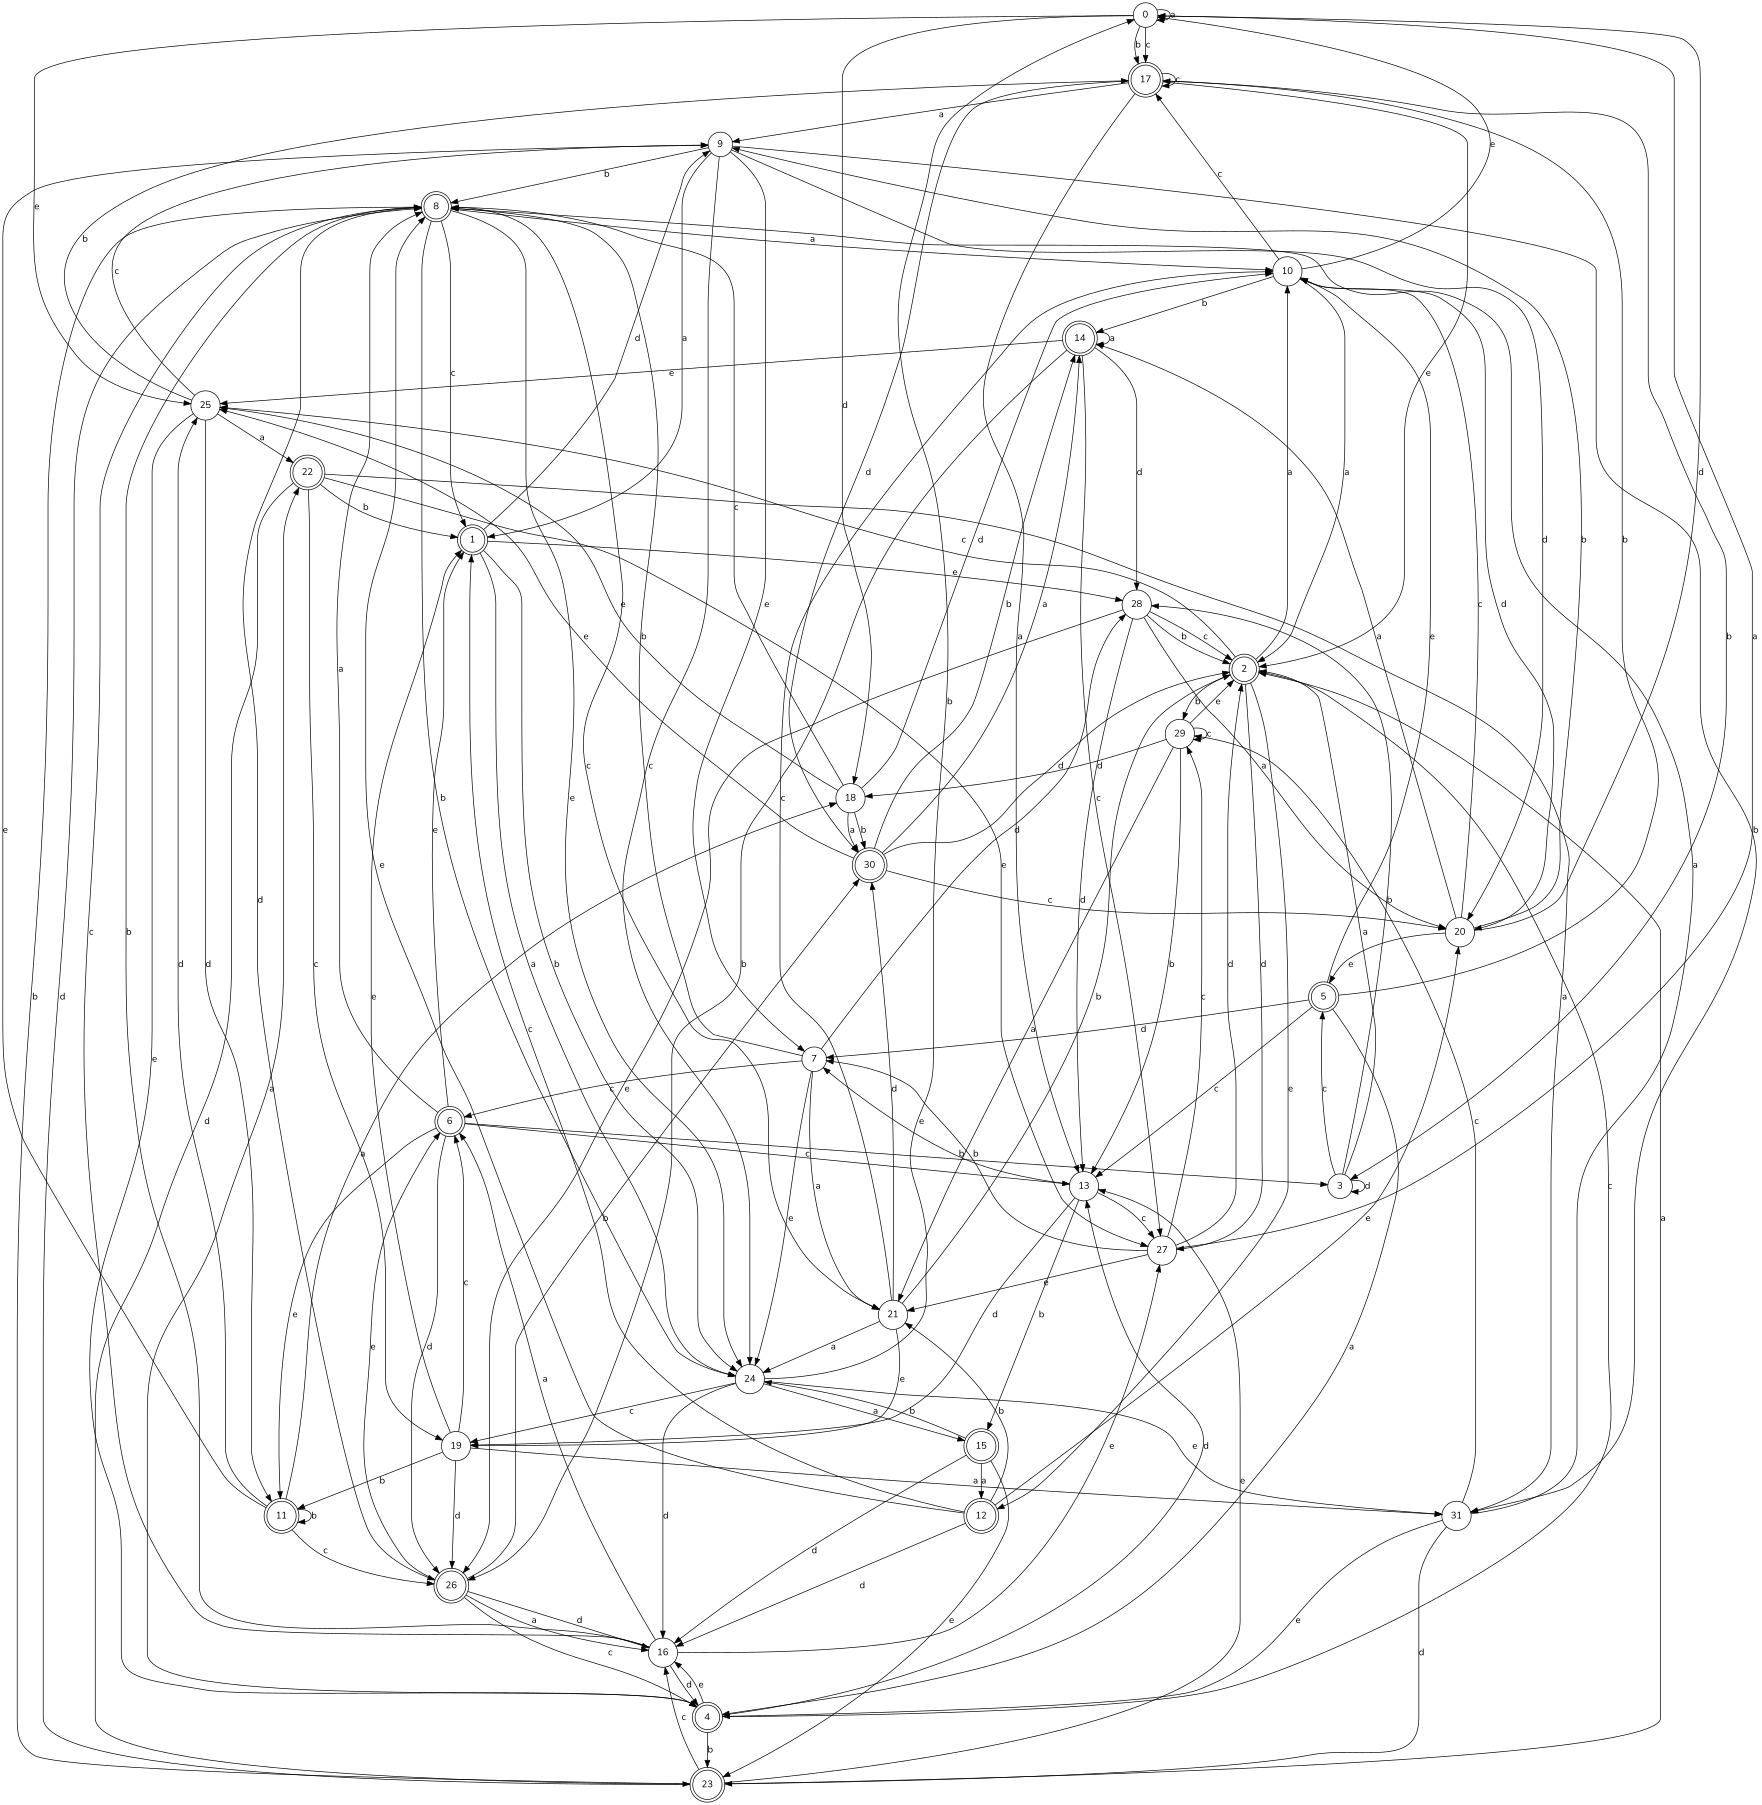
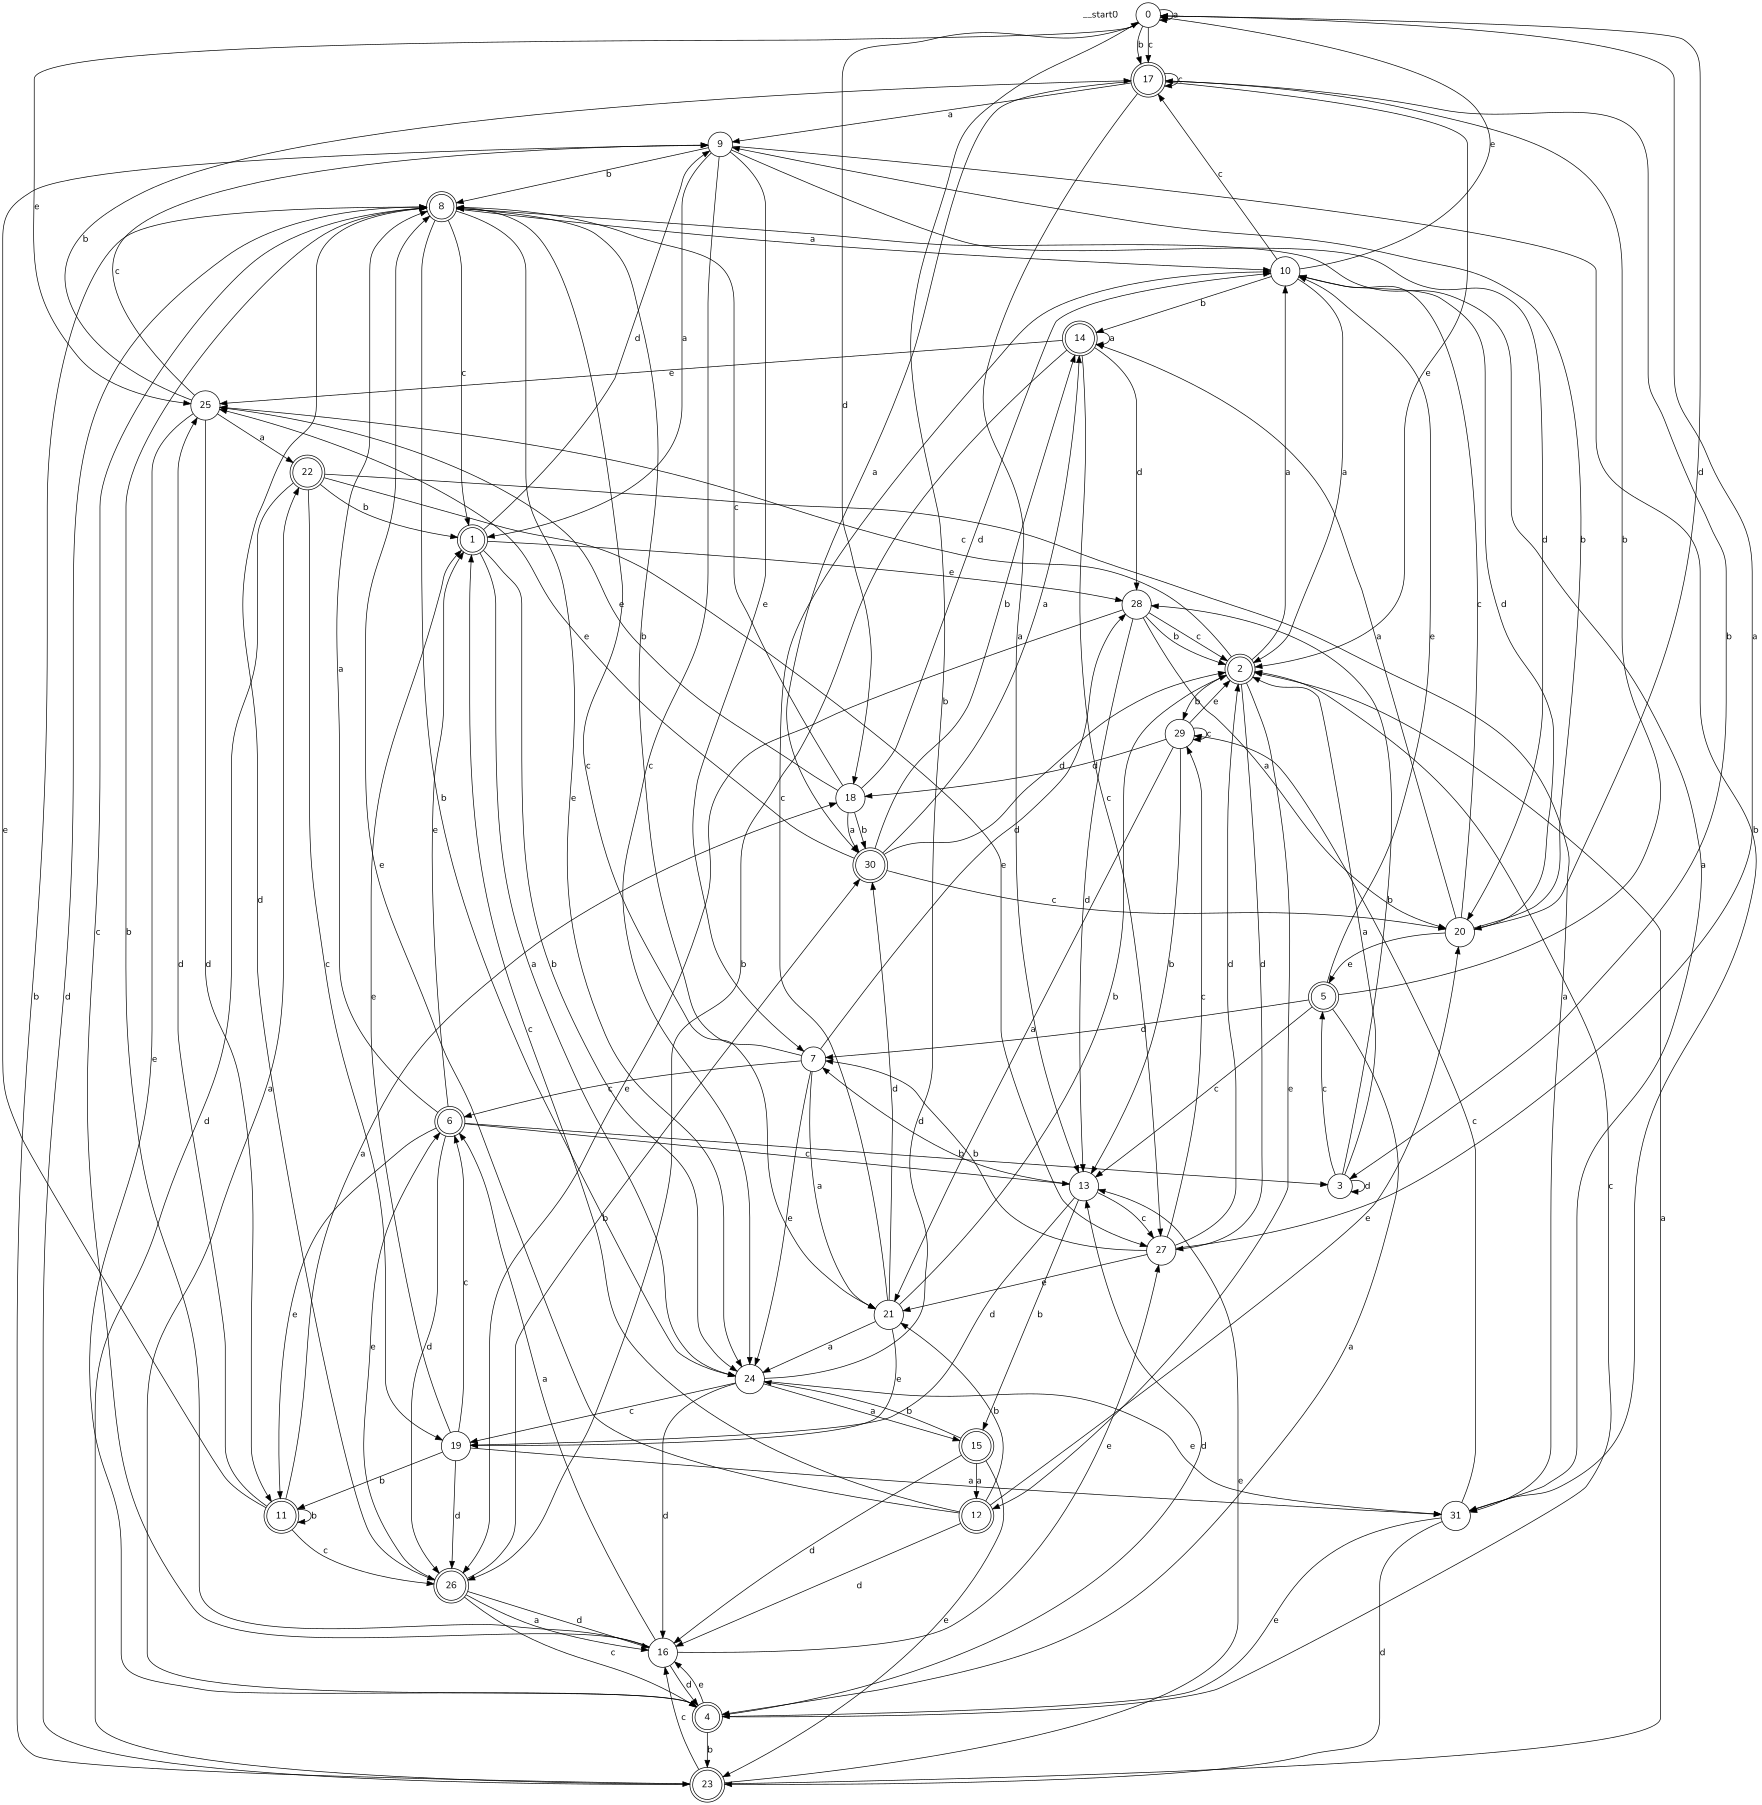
node "__start0": added
edge "17" -> "30": label "d" -> "a"
edge "13" -> "7": label "e" -> "d"
